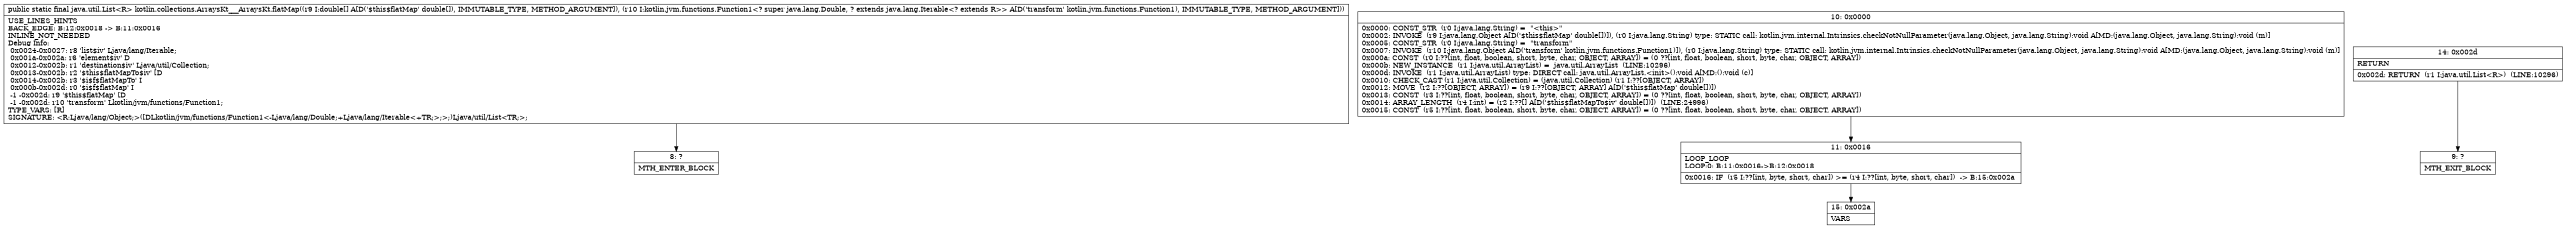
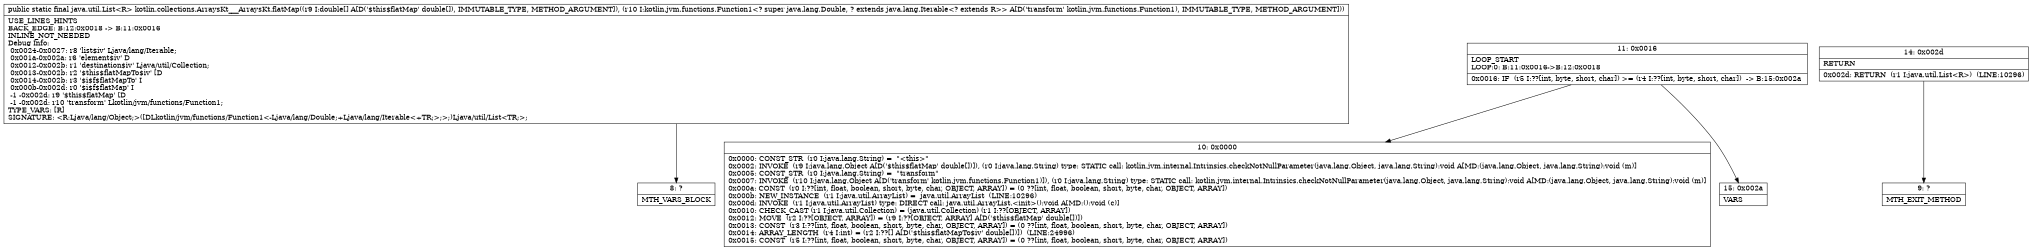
edge "10: 0x0000" -> "11: 0x0016": reversed
node "11: 0x0016": text "LOOP_LOOP" -> "LOOP_START"
node "8: ?": text "MTH_ENTER_BLOCK" -> "MTH_VARS_BLOCK"
node "9: ?": text "MTH_EXIT_BLOCK" -> "MTH_EXIT_METHOD"
